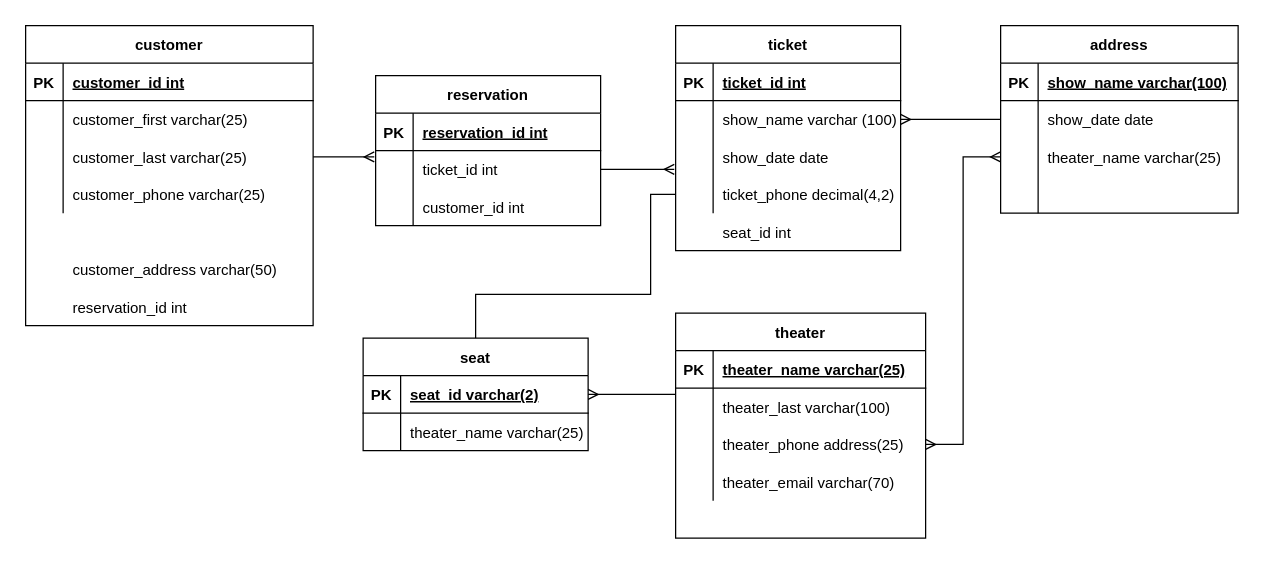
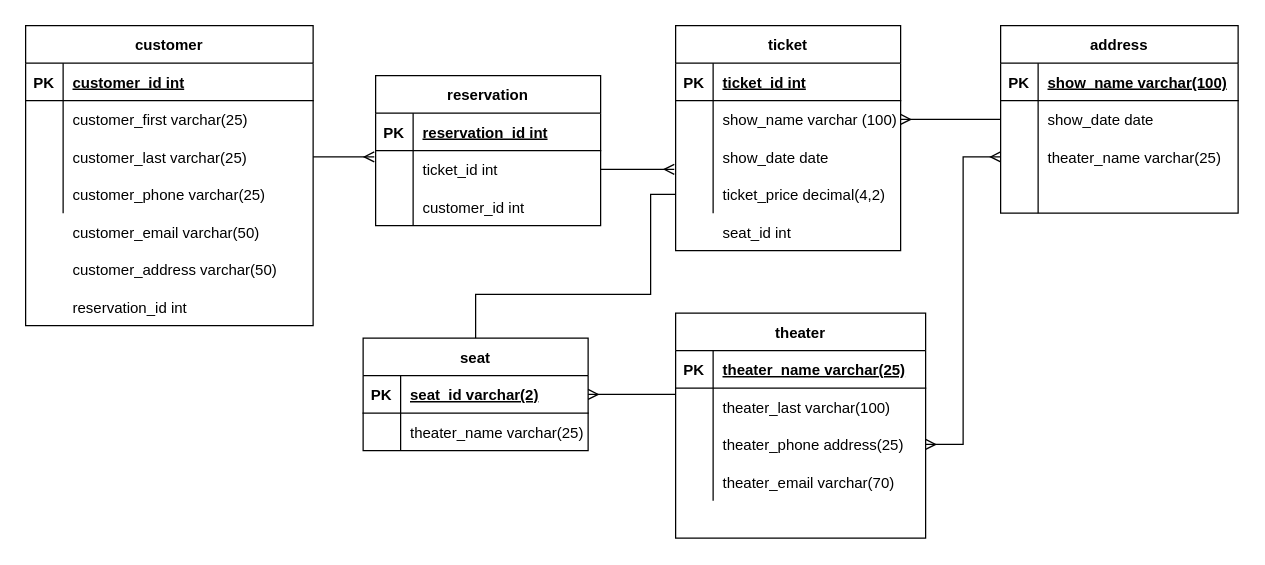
node "ticket_phone decimal(4,2)": label "ticket_phone decimal(4,2)" -> "ticket_price decimal(4,2)"
node "customer_email varchar(50)": added
